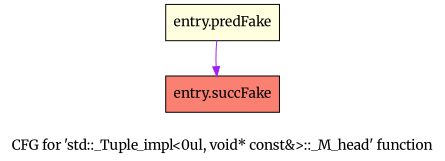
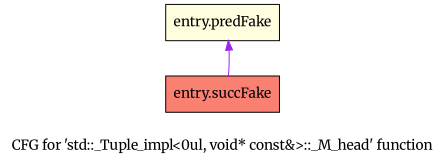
edge "entry.predFake" -> "entry.succFake": reversed
